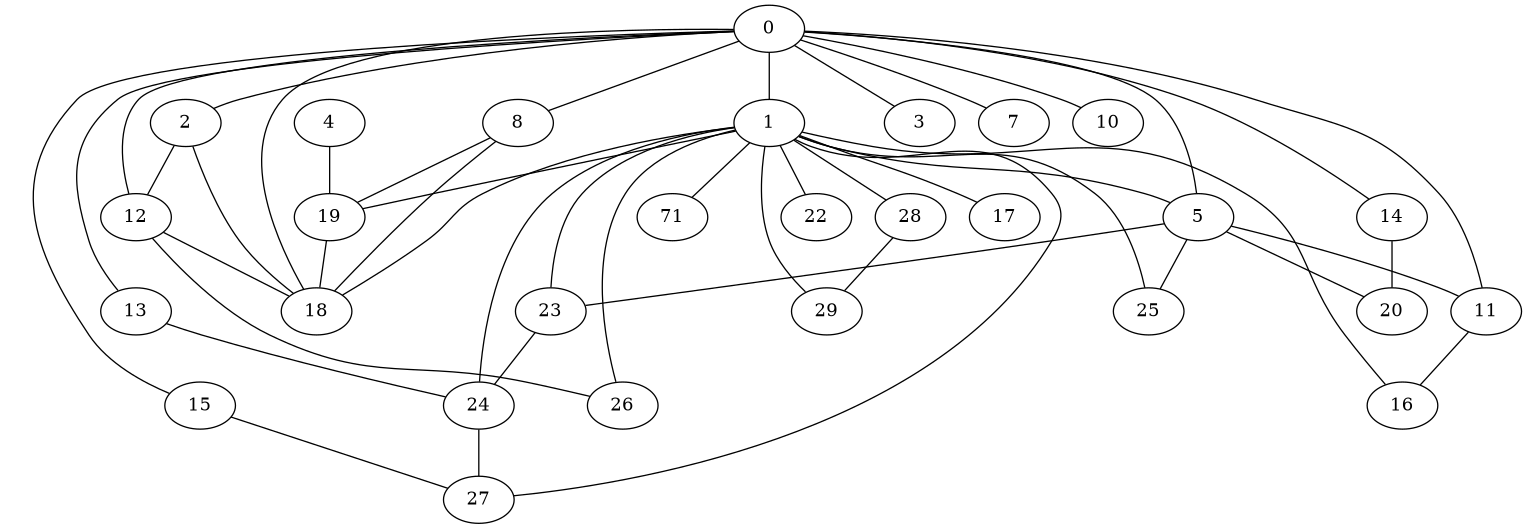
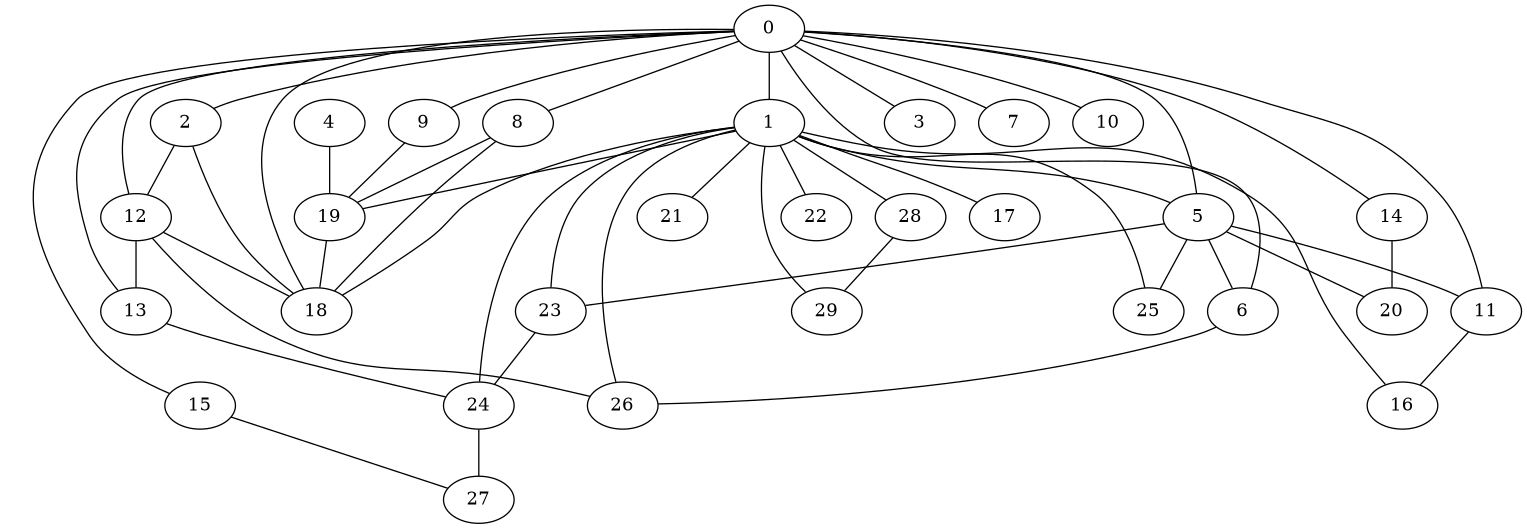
node "9": added
node "71": label "71" -> "21"
edge "12" -- "13": added
node "6": added
edge "1" -- "27": removed
